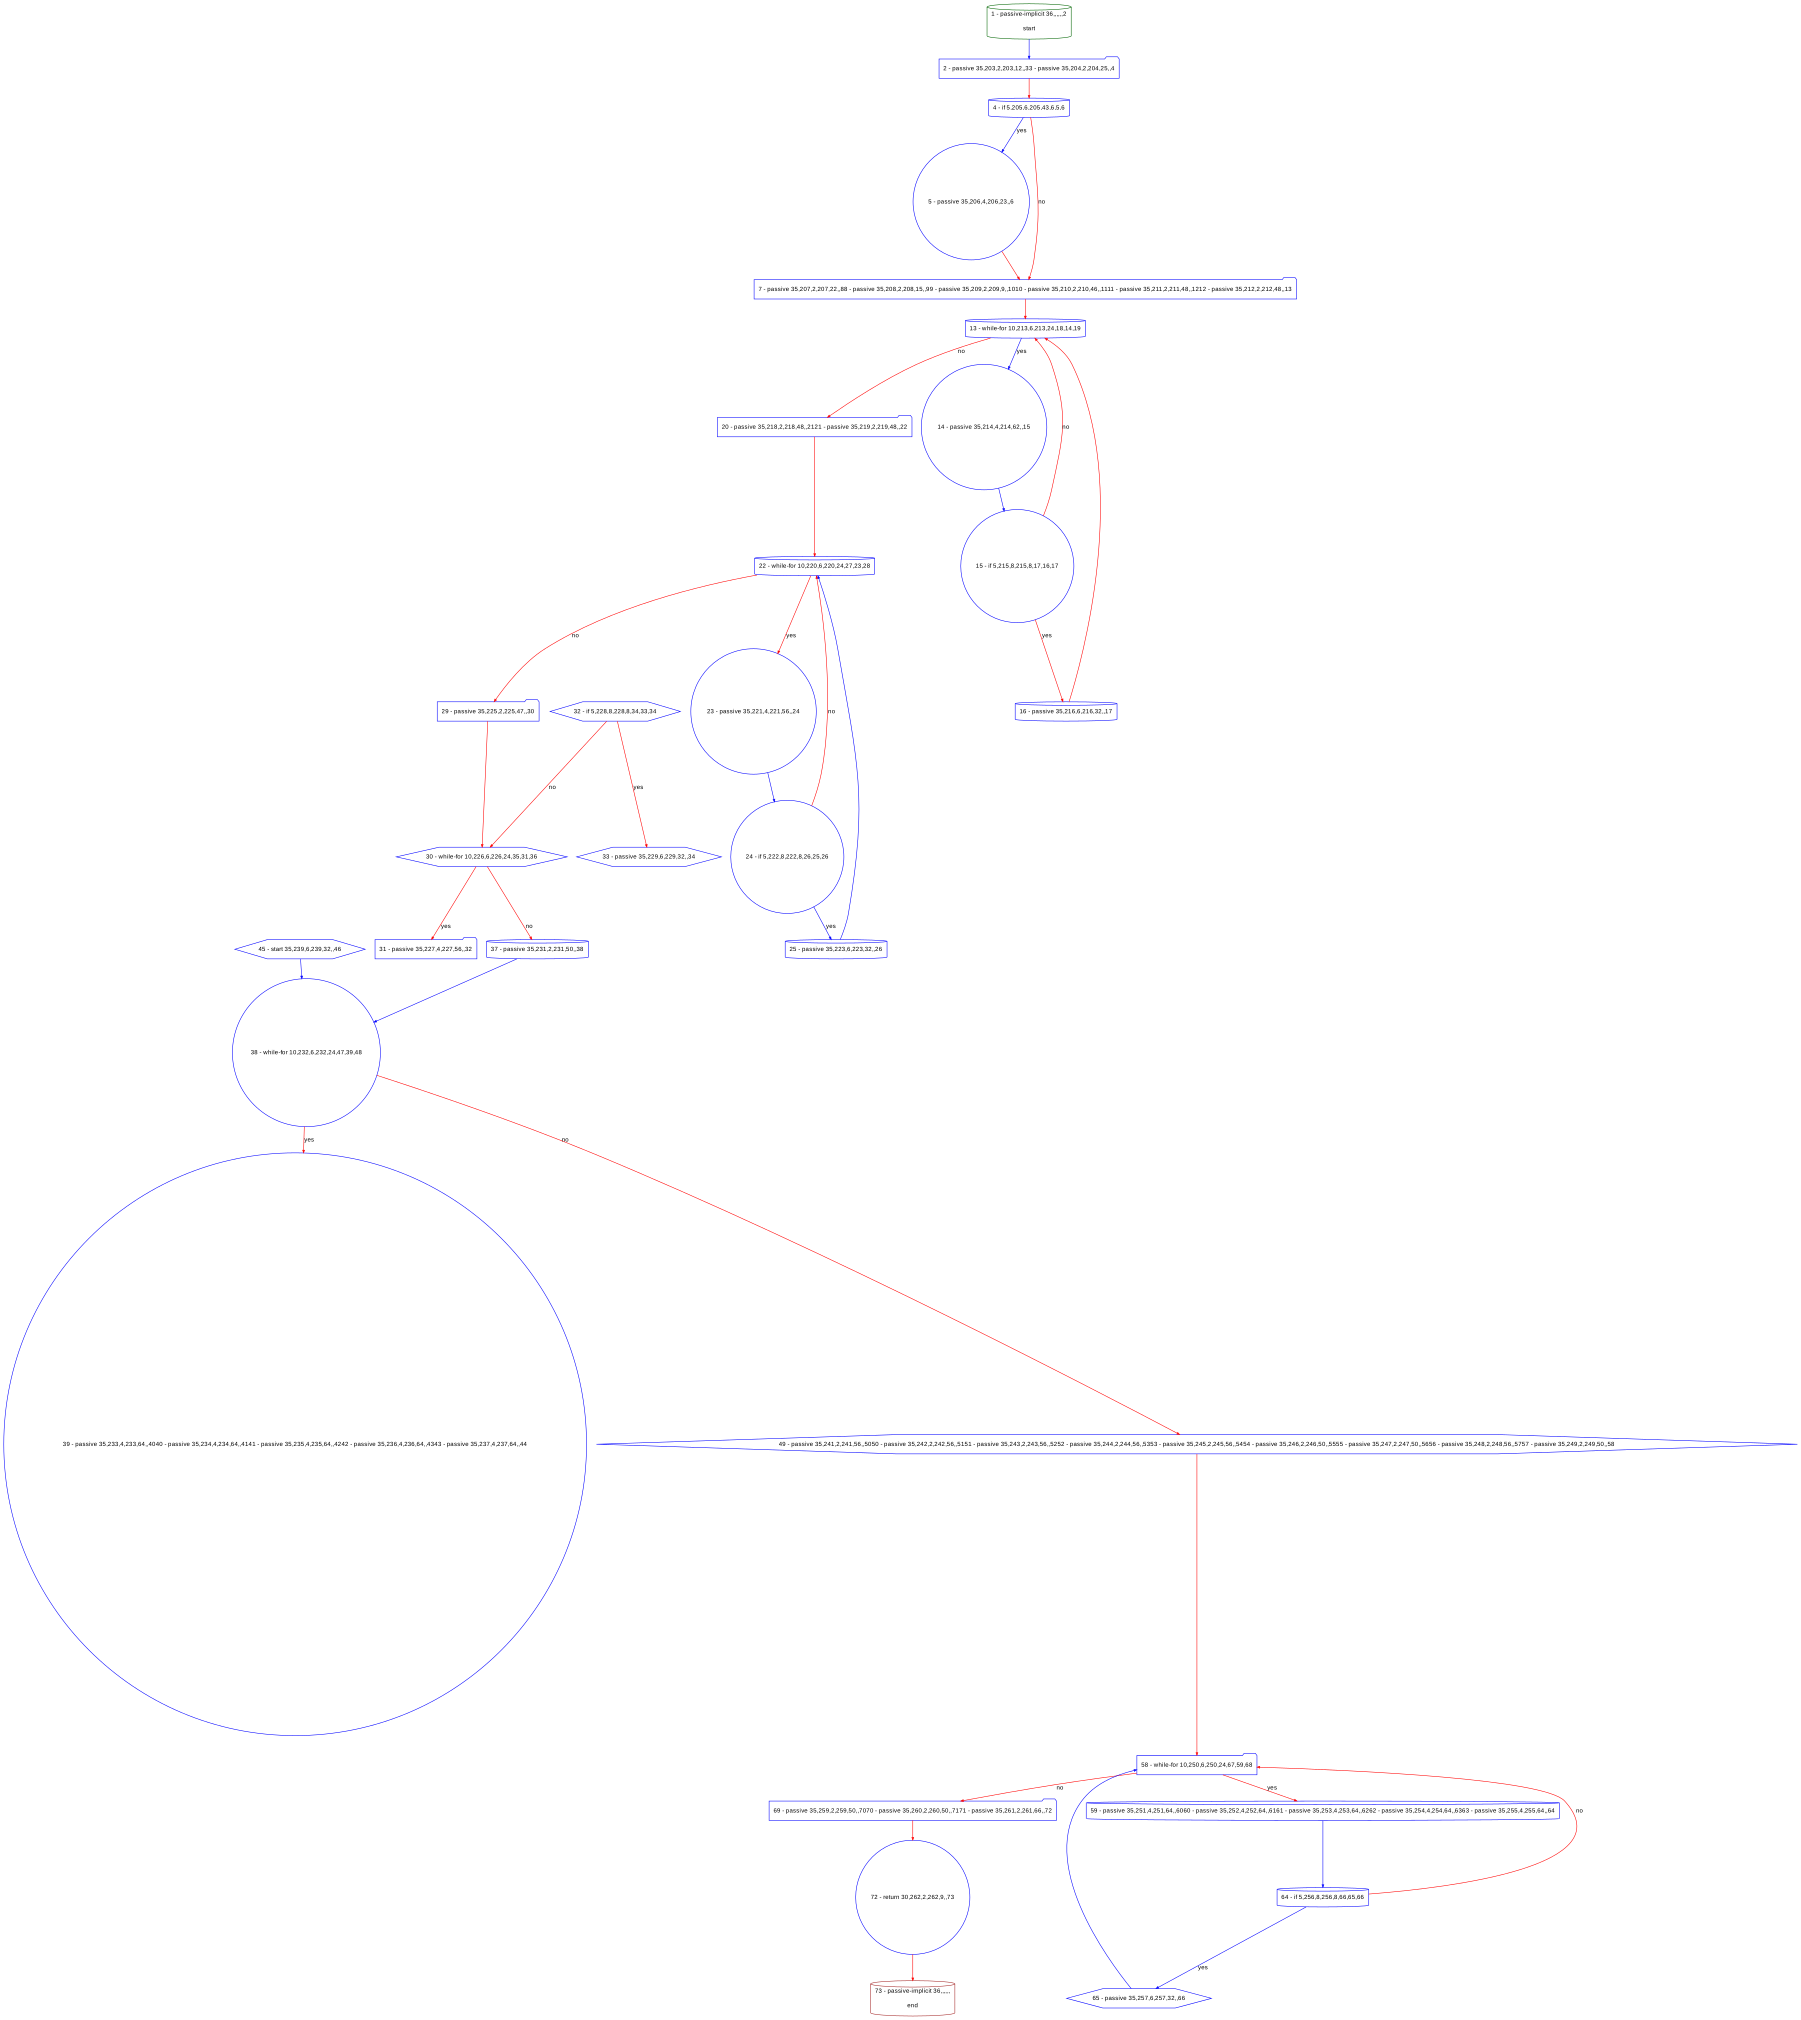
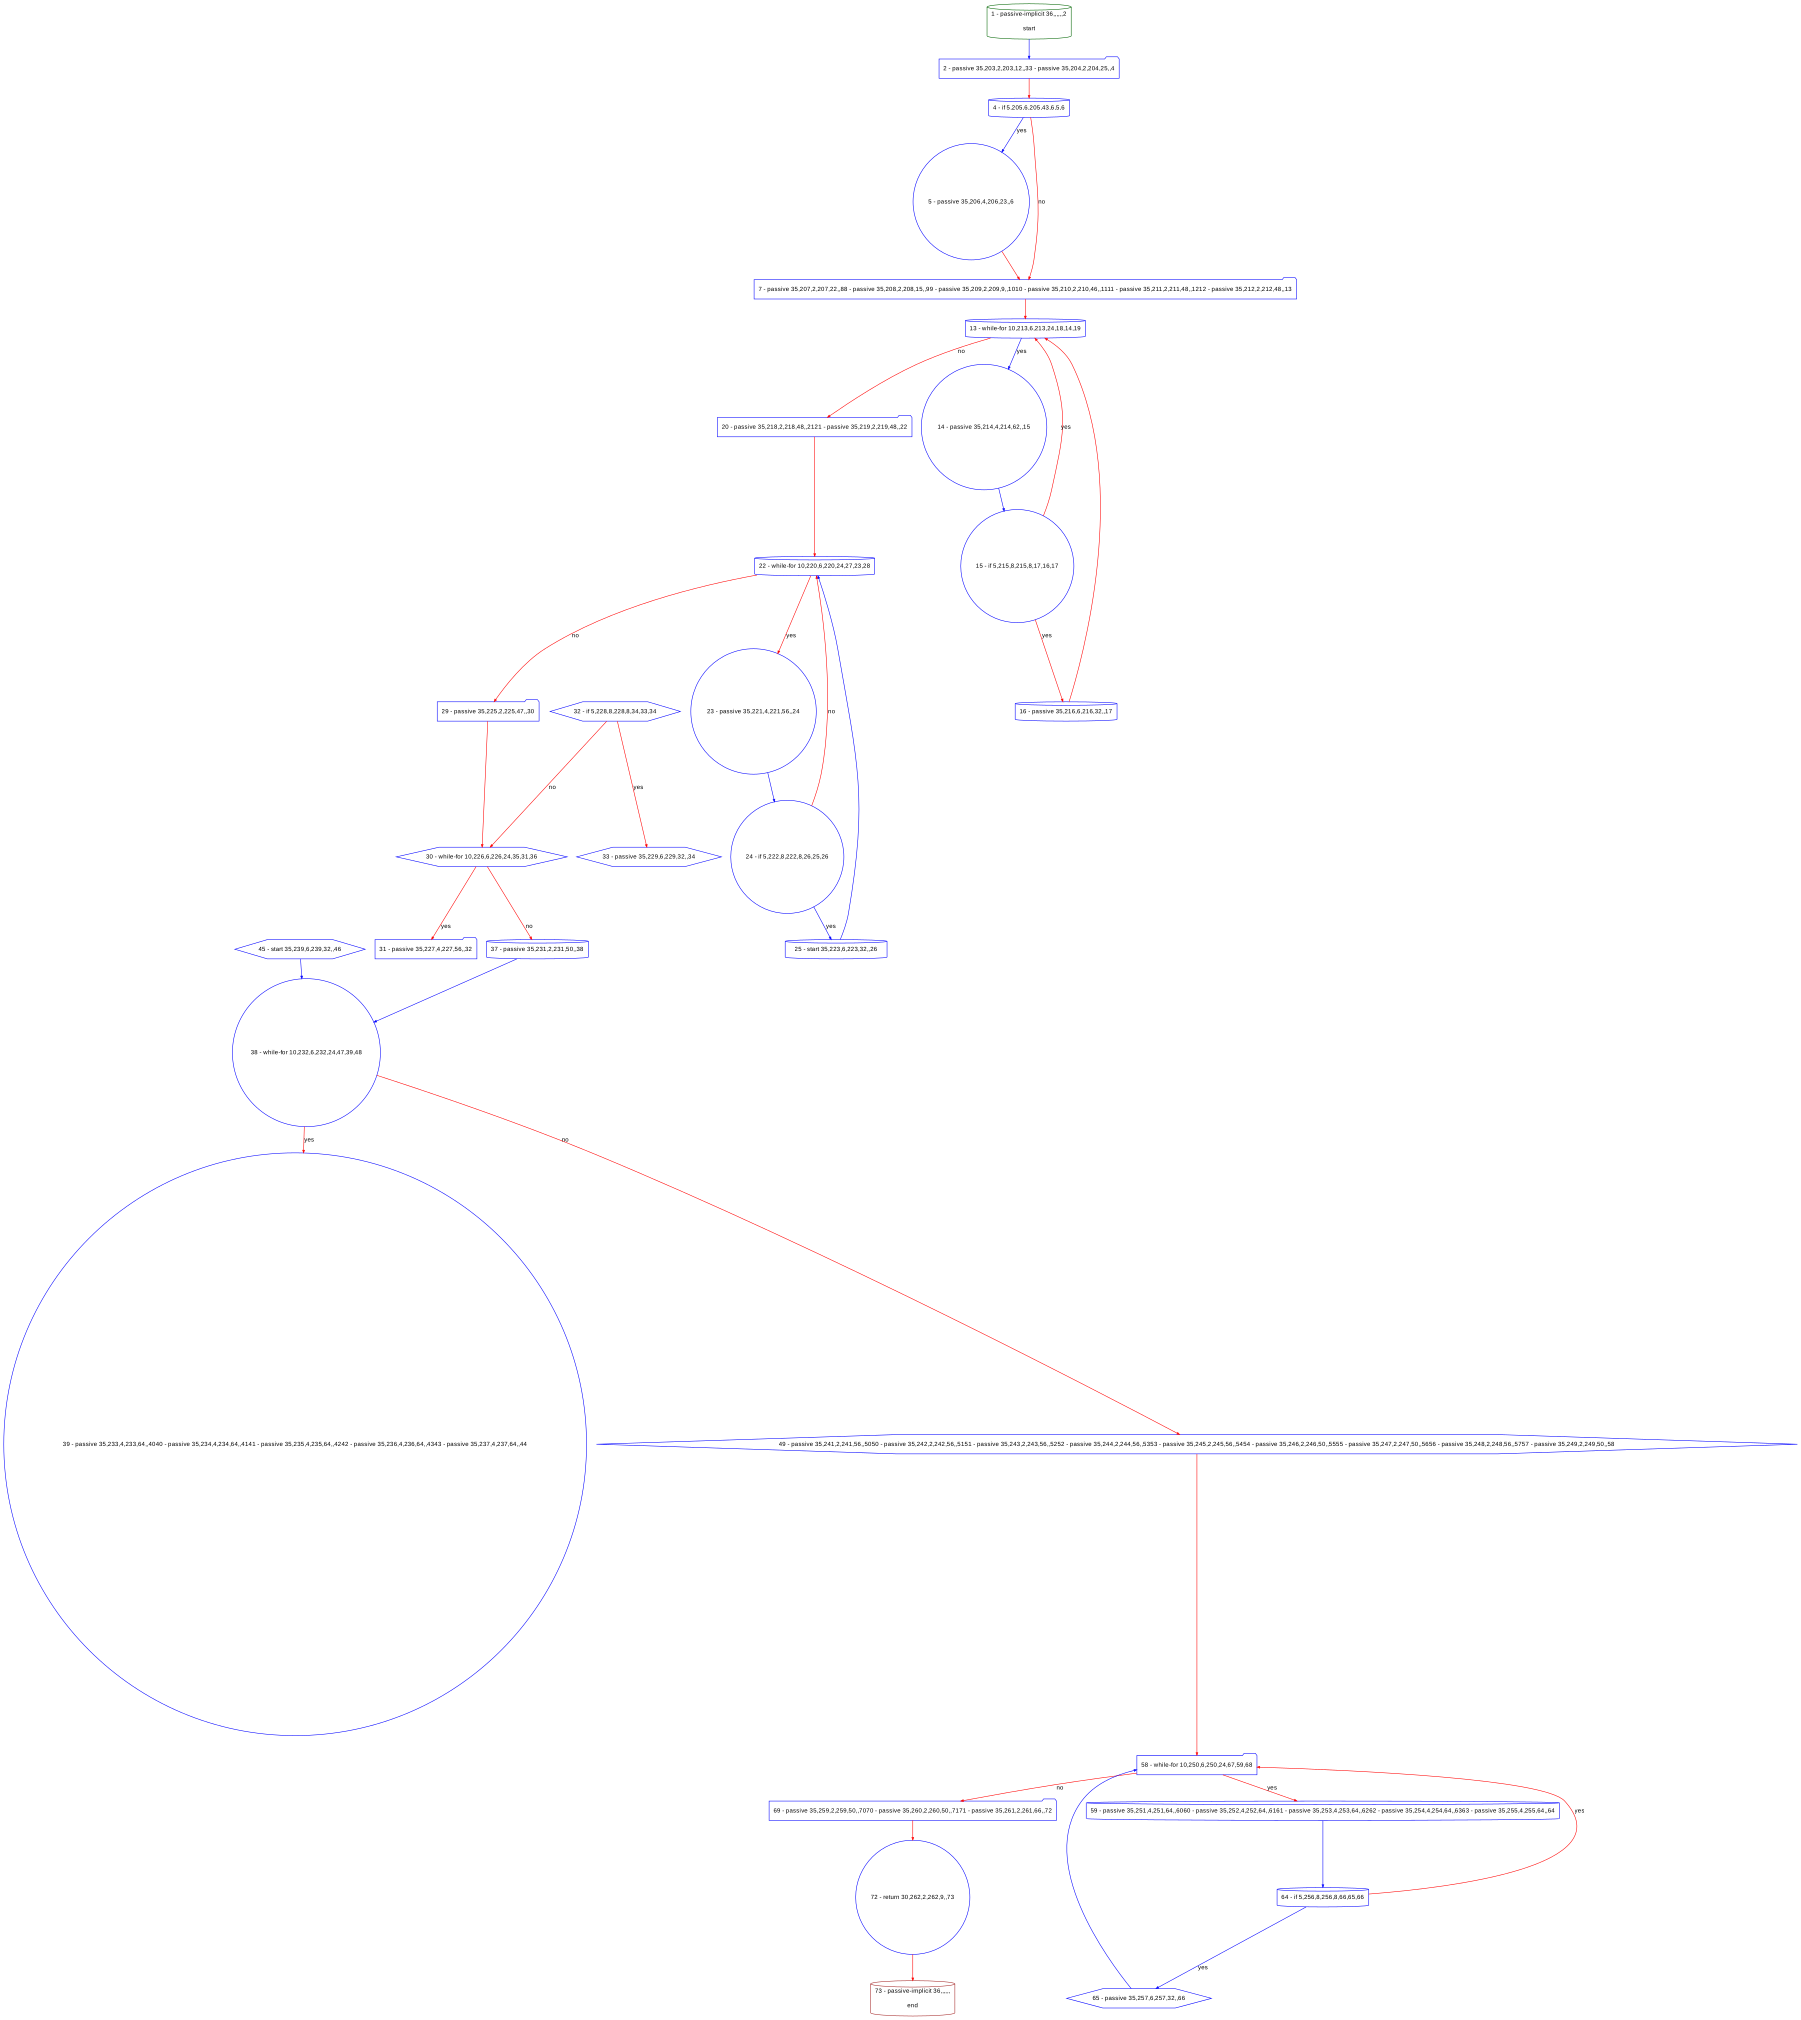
edge "15 - if 5,215,8,215,8,17,16,17" -> "13 - while-for 10,213,6,213,24,18,14,19": label "no" -> "yes"
node "25 - passive 35,223,6,223,32,,26": label "25 - passive 35,223,6,223,32,,26" -> "25 - start 35,223,6,223,32,,26"
edge "64 - if 5,256,8,256,8,66,65,66" -> "58 - while-for 10,250,6,250,24,67,59,68": label "no" -> "yes"
